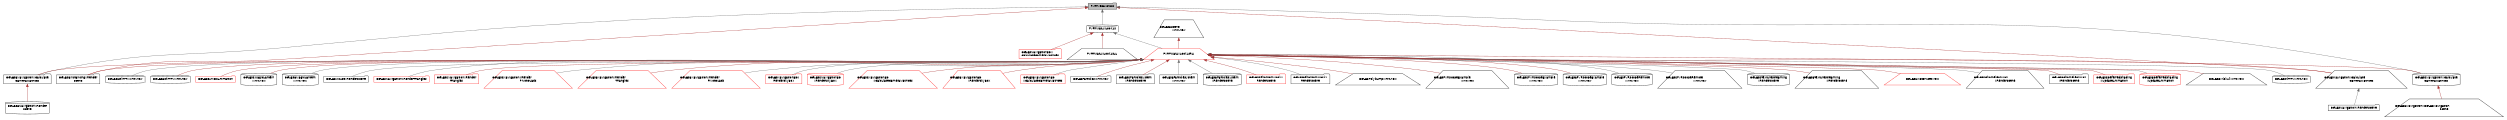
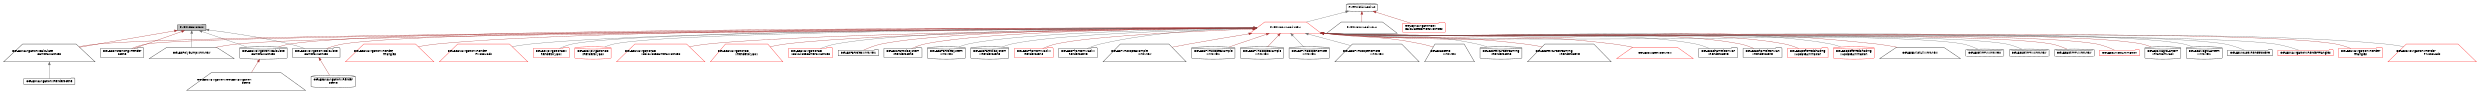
edge "PVRTMat4::LookAt" -> "PVRTVec3::cross": now "OGLESPolybump::InitView" -> "PVRTVec3::cross"
edge "PVRTMat4::LookAtRH" -> "OGLES3Scene ::InitView": reversed
node "OGLES2MagicLantern ::InitView": label "OGLES2MagicLantern ::InitView" -> "OGLES2MagicLantern ::PhantomMask"
node "OGLES3ParticleSystem ::InitView": shape folder -> cylinder
node "OGLES2ChameleonMan ::RenderScene": shape trapezium -> folder
